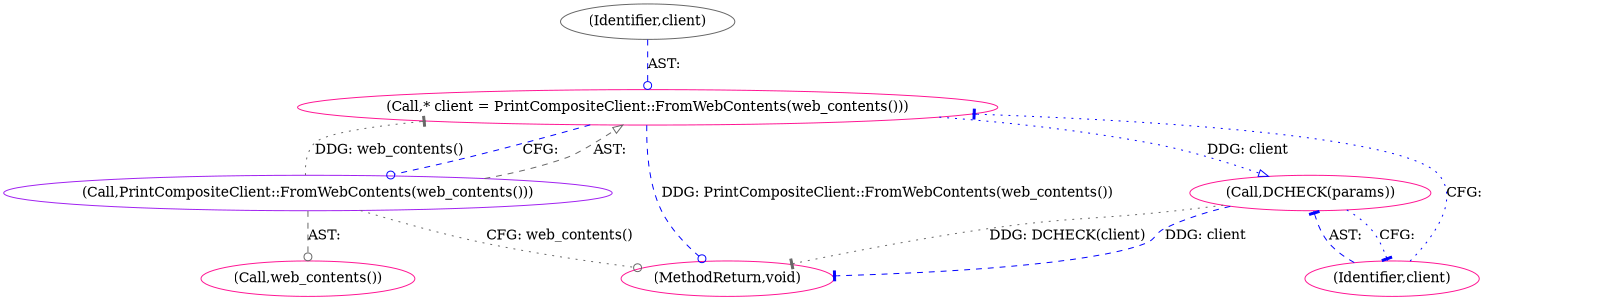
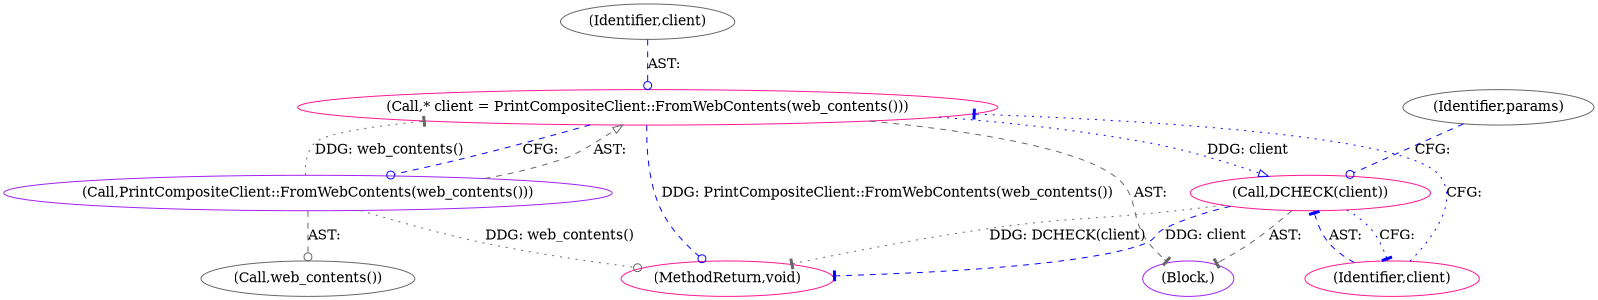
node "(Identifier,params)": added
node "(Call,DCHECK(params))": label "(Call,DCHECK(params))" -> "(Call,DCHECK(client))"
edge "(Call,PrintCompositeClient::FromWebContents(web_contents()))" -> "(MethodReturn,void)": label "CFG: web_contents()" -> "DDG: web_contents()"
node "(Call,web_contents())": color deeppink -> gray40
node "(Block,)": added
